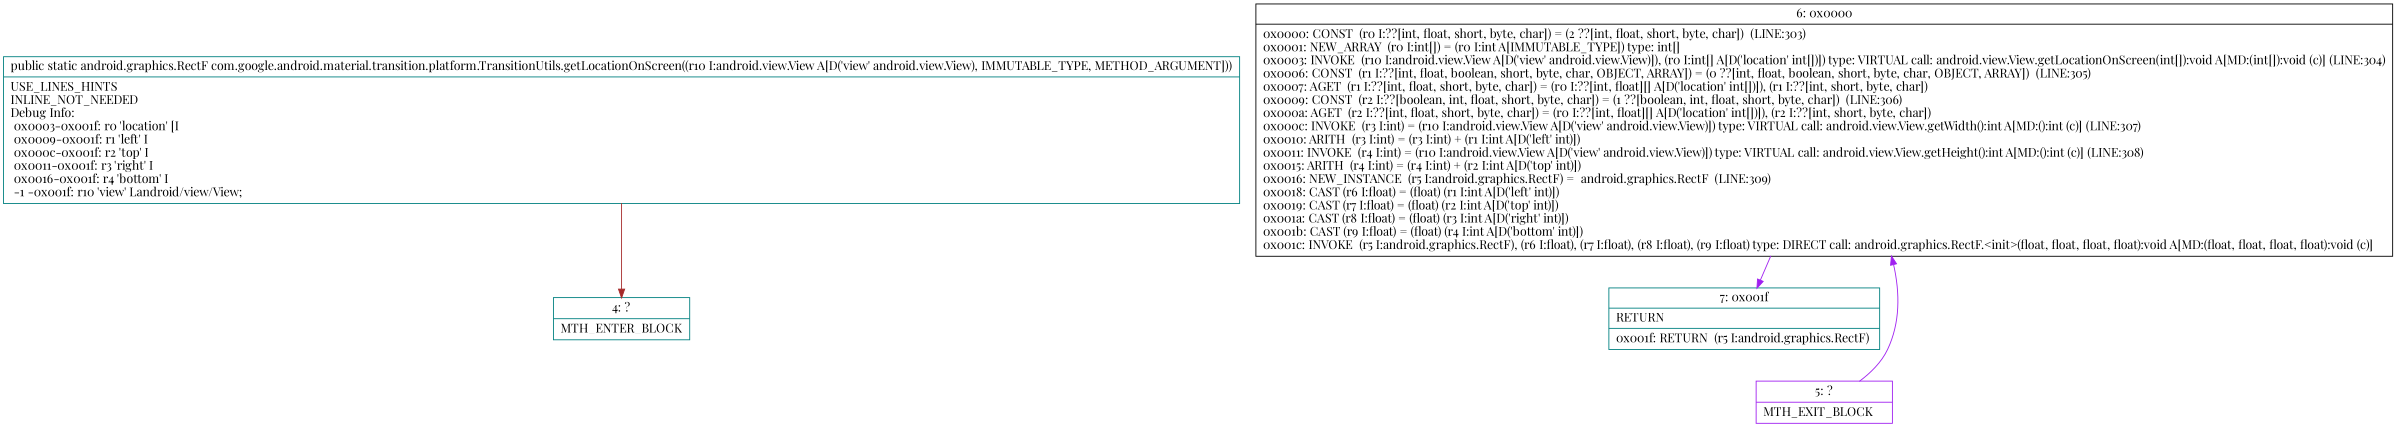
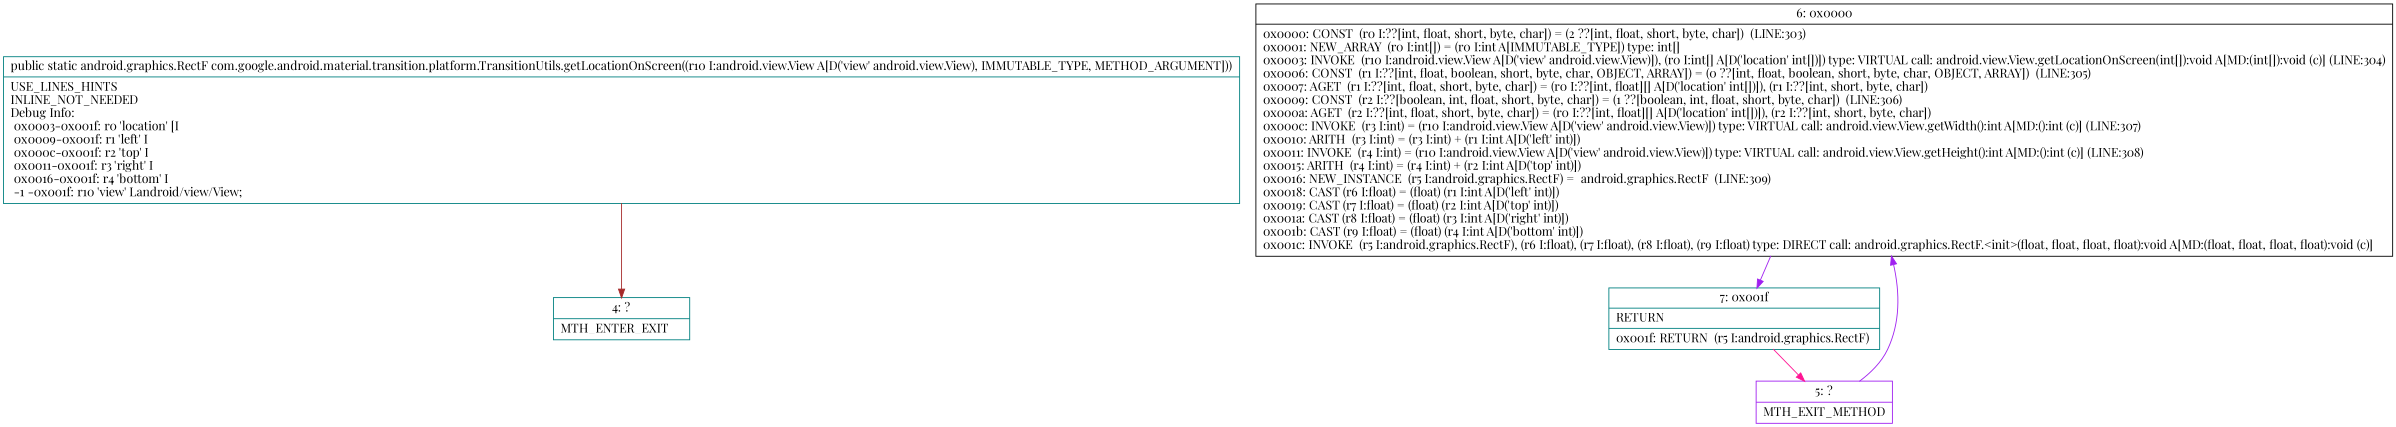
node "4: ?": text "MTH_ENTER_BLOCK" -> "MTH_ENTER_EXIT"
edge "7: 0x001f" -> "5: ?": added
node "5: ?": text "MTH_EXIT_BLOCK" -> "MTH_EXIT_METHOD"
